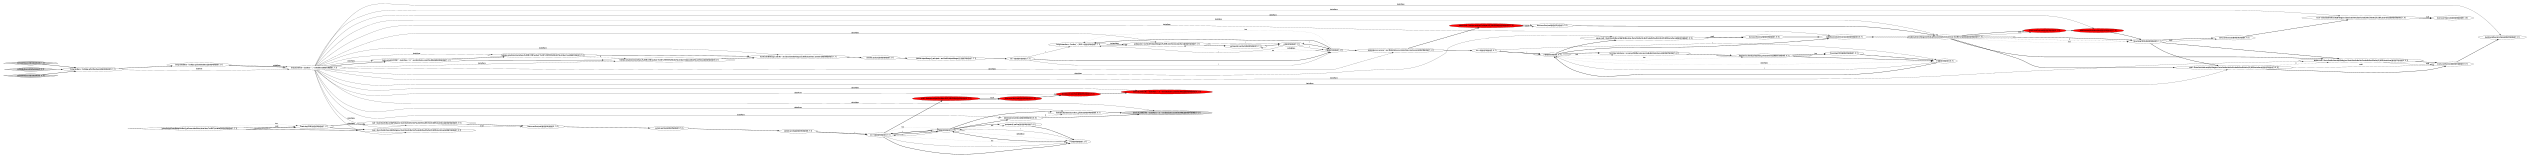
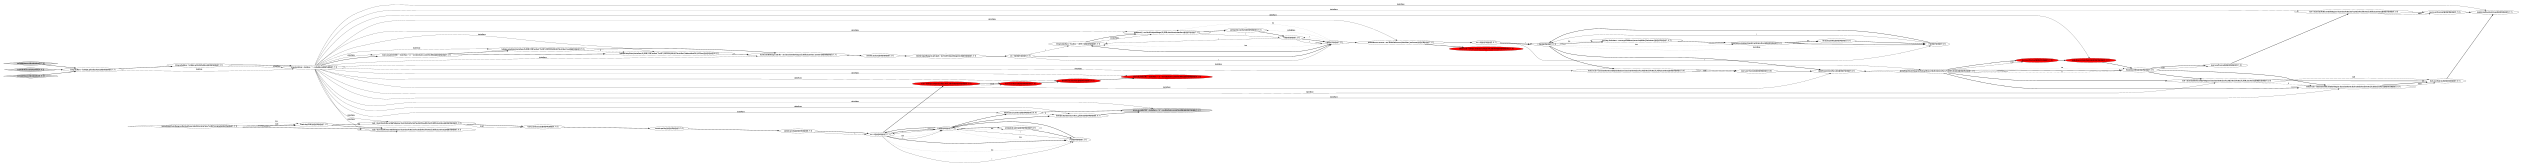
edge "Assert.assertTrue(result)@@@38@@@['0', '1', '0']" -> "checkExternalView(clusterName)@@@33@@@['1', '1', '1']": added
node "Assert.assertTrue(result)@@@31@@@['0', '1', '0']": removed
edge "i < N@@@42@@@['1', '1', '1']" -> "i++@@@43@@@['1', '1', '1']": label "methodName" -> "true"
